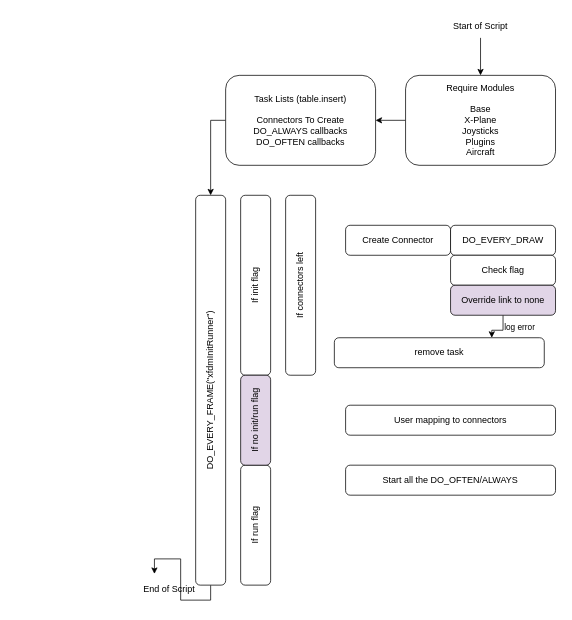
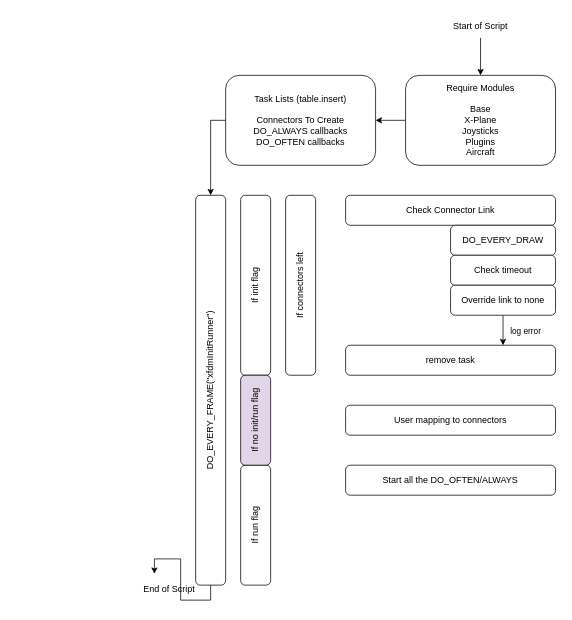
node "Check Connector Link": added
node "Create Connector": removed
node "Check flag": label "Check flag" -> "Check timeout"
node "Override link to none": fillcolor #e1d5e7 -> #ffffff
node "remove task": moved (439, 353) -> (450, 360)
